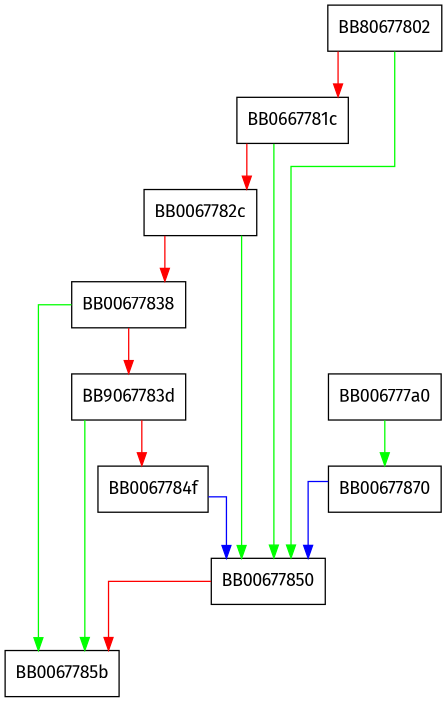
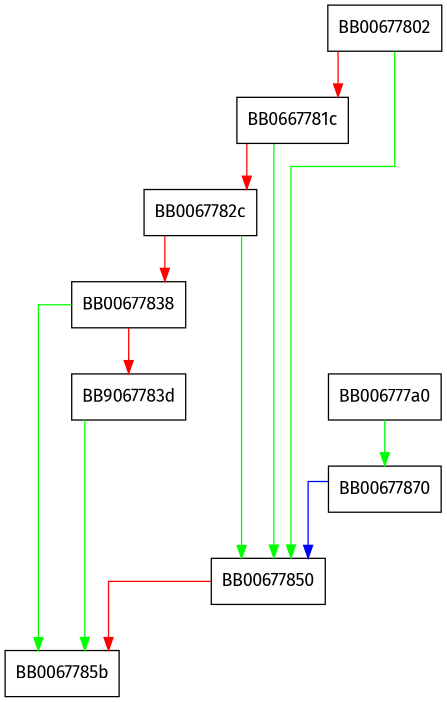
node "BB80677802": label "BB80677802" -> "BB00677802"
node "BB0067784f": removed
